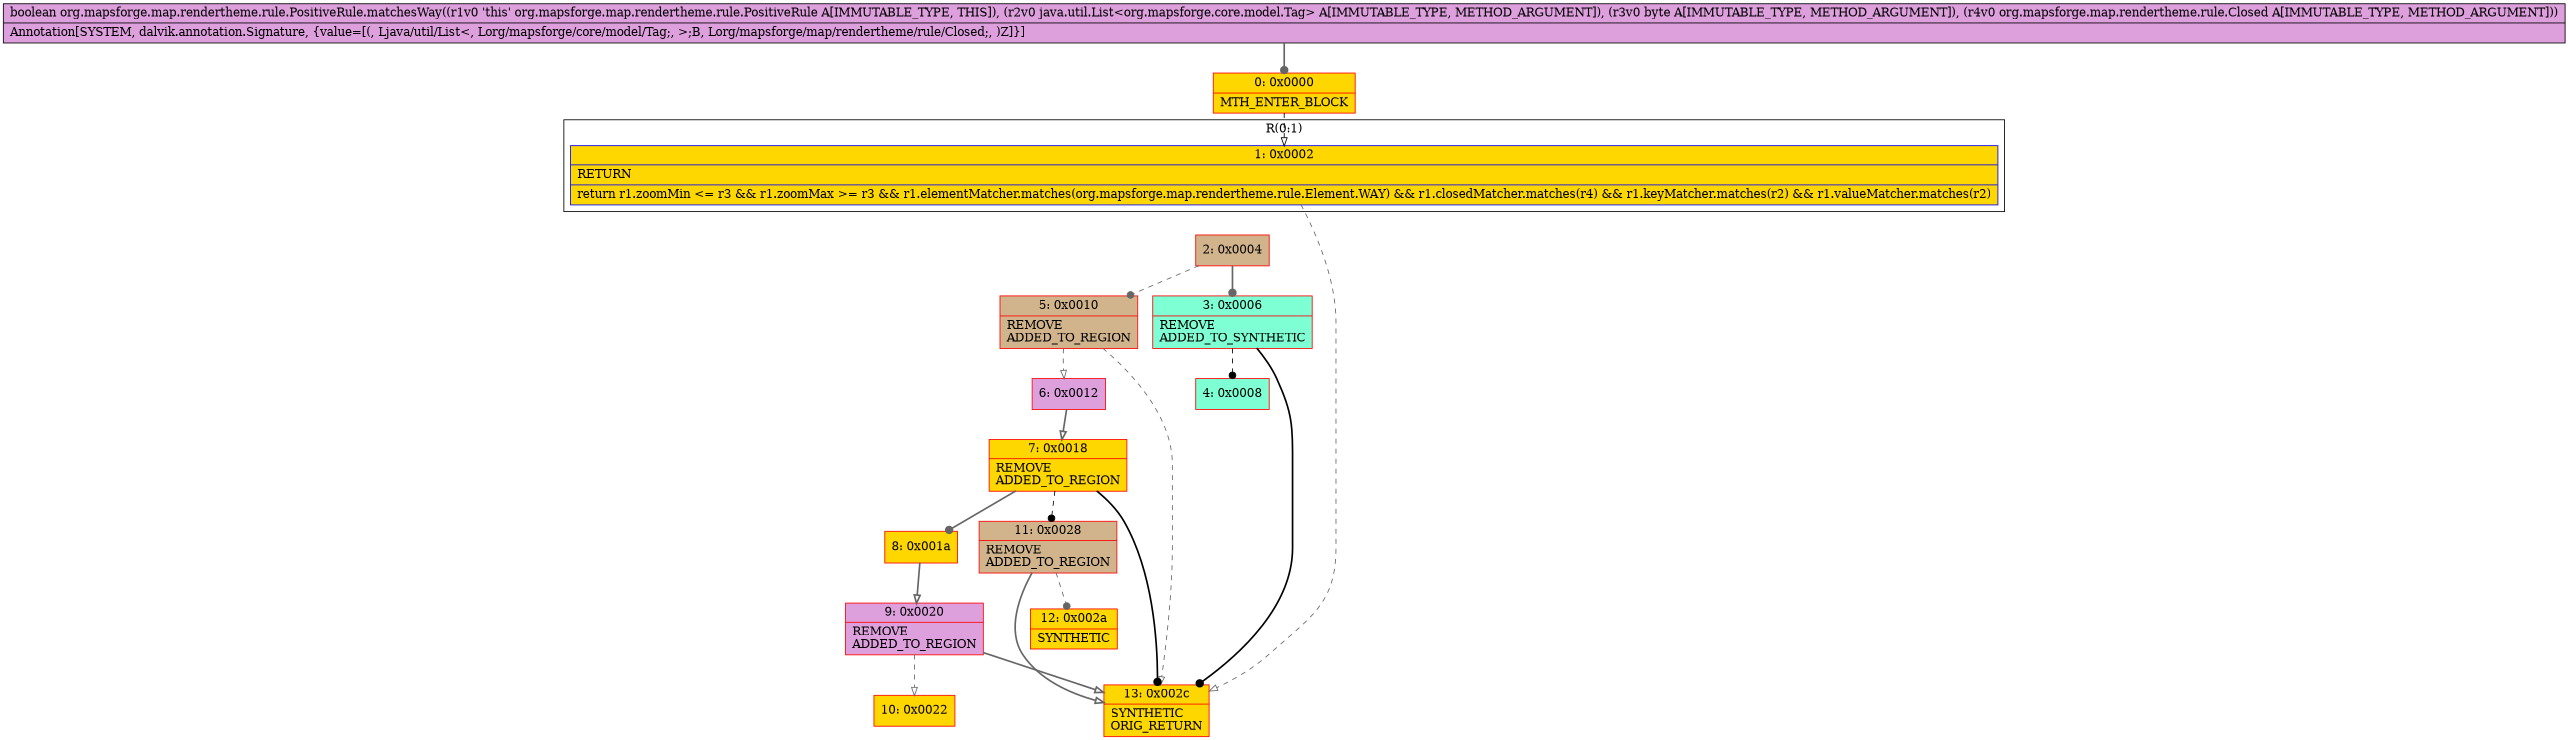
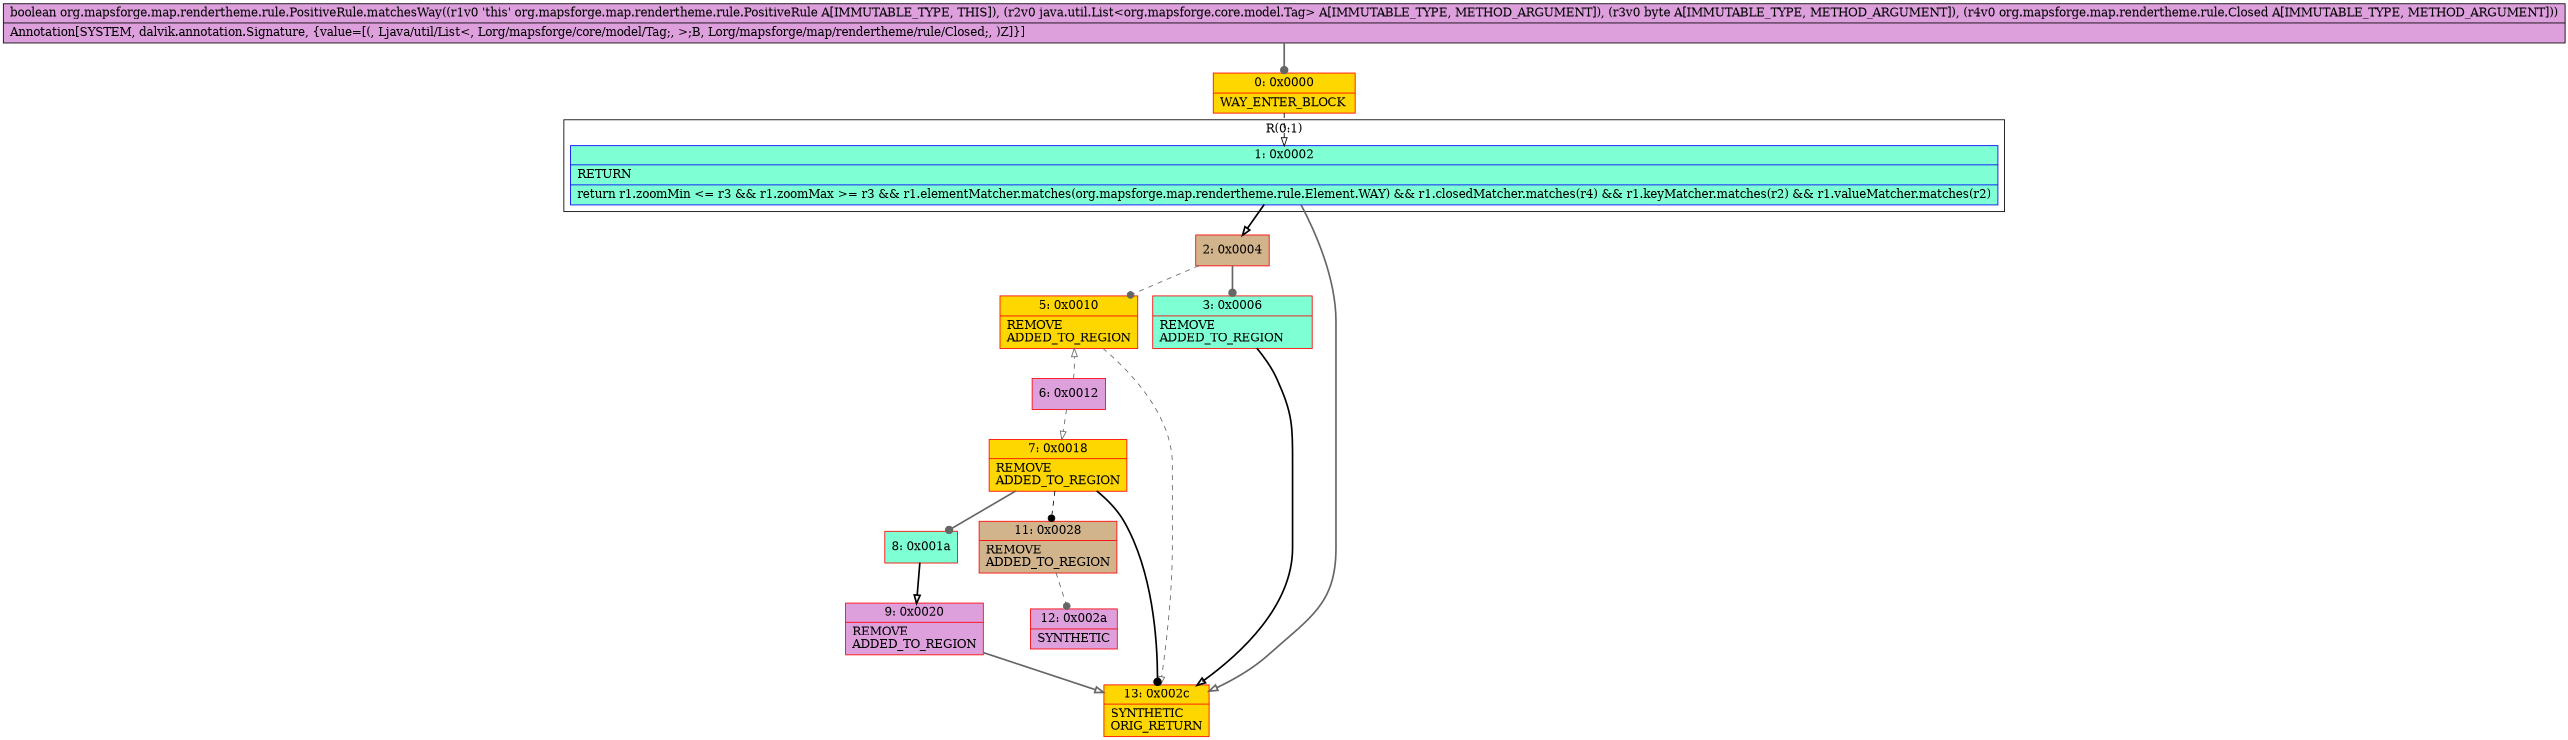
node "0: 0x0000": text "MTH_ENTER_BLOCK" -> "WAY_ENTER_BLOCK"
node "1: 0x0002": fillcolor gold -> aquamarine
edge "1: 0x0002" -> "2: 0x0004": added
node "5: 0x0010": fillcolor tan -> gold
node "3: 0x0006": text "ADDED_TO_SYNTHETIC" -> "ADDED_TO_REGION"
edge "5: 0x0010" -> "6: 0x0012": reversed
node "4: 0x0008": removed
edge "6: 0x0012" -> "7: 0x0018": style bold -> dashed
edge "1: 0x0002" -> "13: 0x002c": style dashed -> bold
edge "3: 0x0006" -> "13: 0x002c": arrowhead dot -> onormal
node "8: 0x001a": fillcolor gold -> aquamarine
edge "8: 0x001a" -> "9: 0x0020": color gray40 -> black
node "12: 0x002a": fillcolor gold -> plum
edge "11: 0x0028" -> "13: 0x002c": removed
node "10: 0x0022": removed
